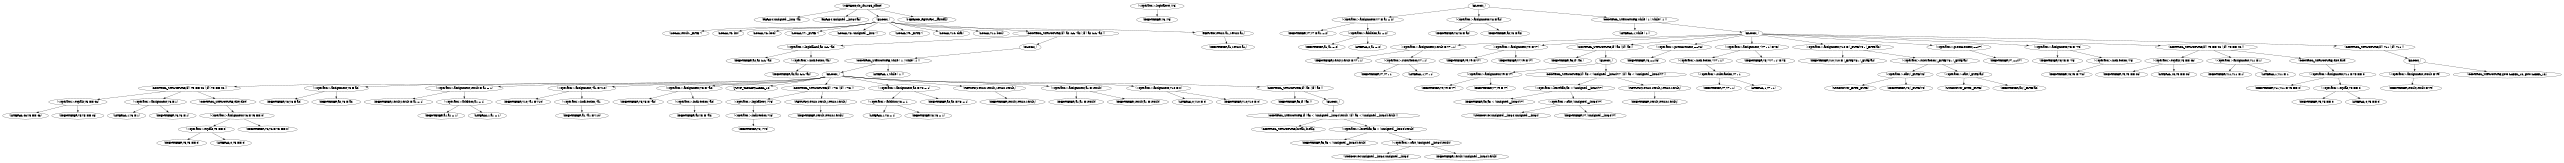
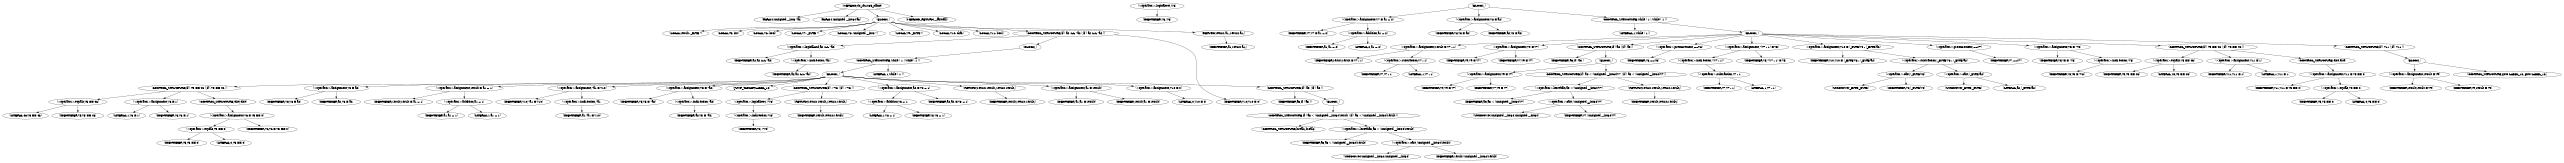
node "(IDENTIFIER,a2,(_BYTE)a2)": label "(IDENTIFIER,a2,(_BYTE)a2)" -> "(LITERAL,a2,(_BYTE)a2)"
node "(IDENTIFIER,v9,result = v9)": added
edge "(<operator>.assignment,v10 = 0)" -> "(IDENTIFIER,v10,v10 = 0)": now "(CONTROL_STRUCTURE,if ( a2 && *a2 ),if ( a2 && *a2 ))" -> "(IDENTIFIER,v10,v10 = 0)"
